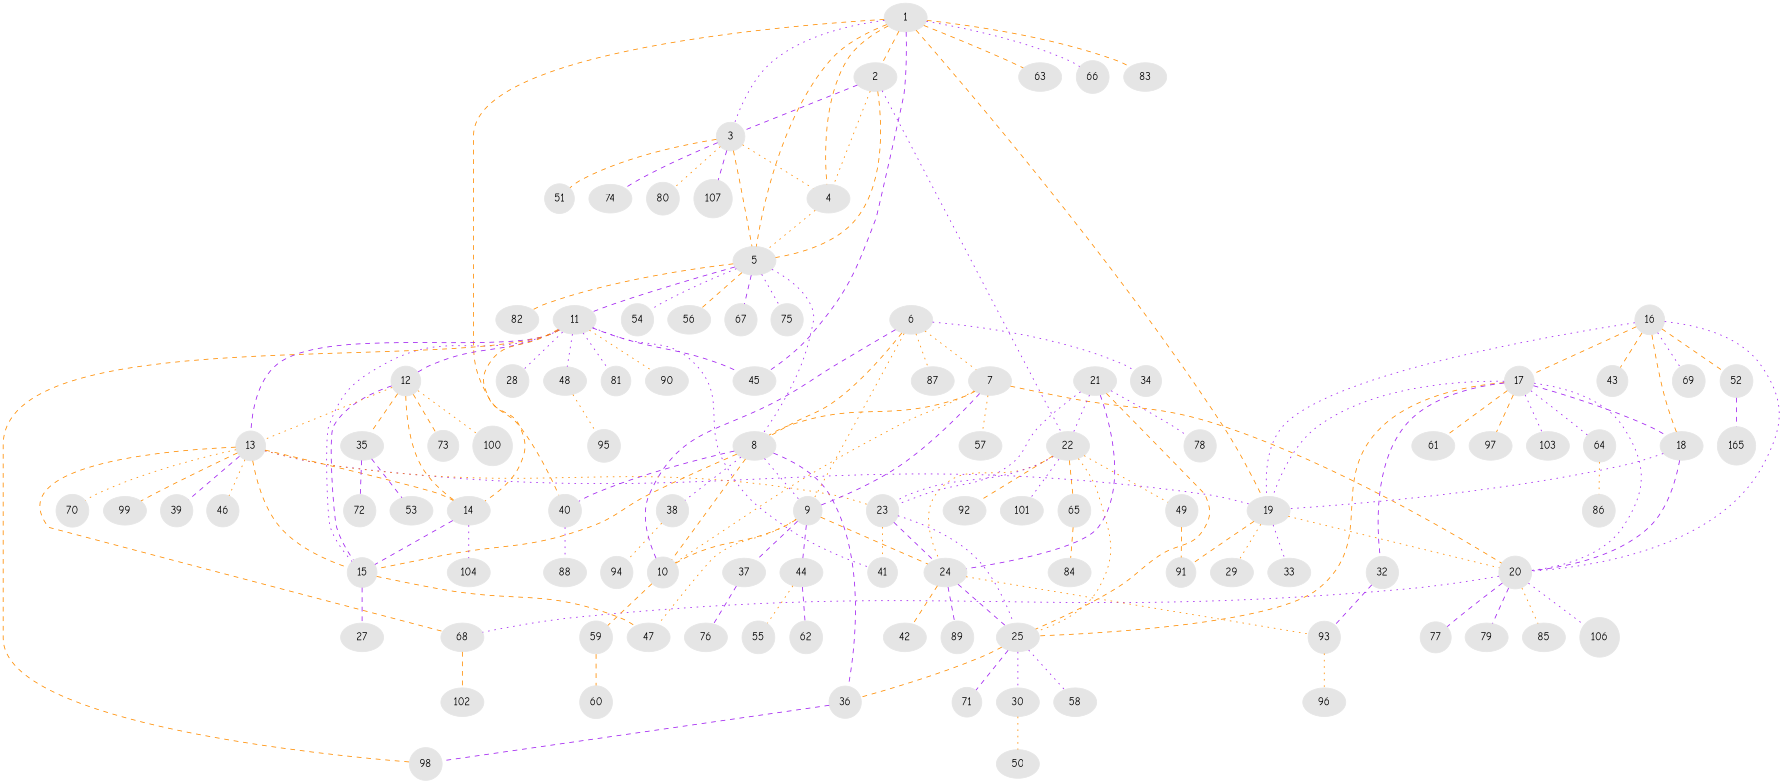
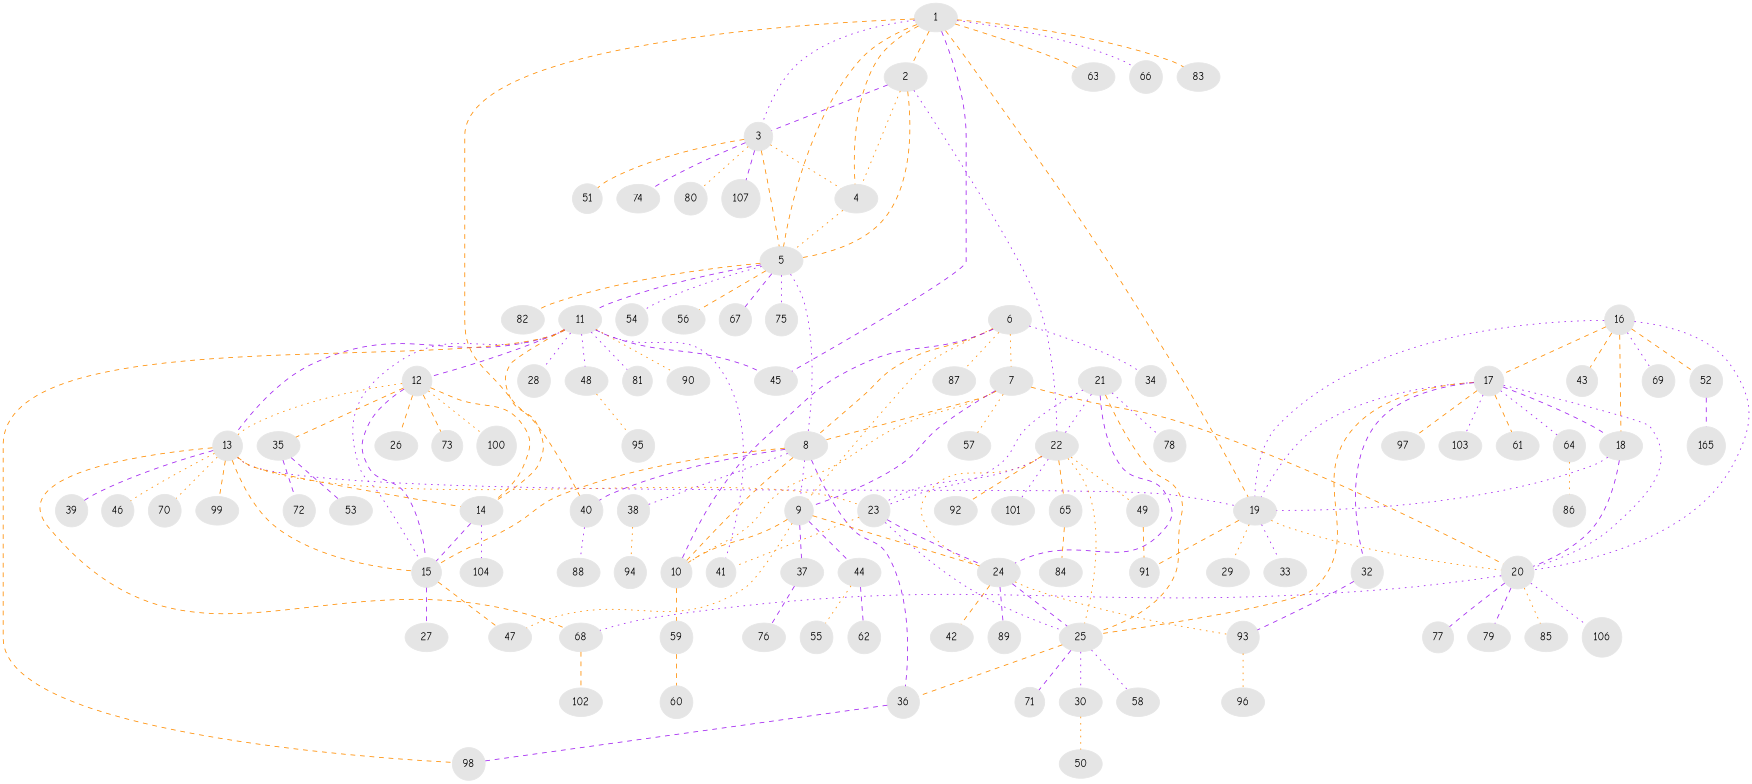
node "26": added
